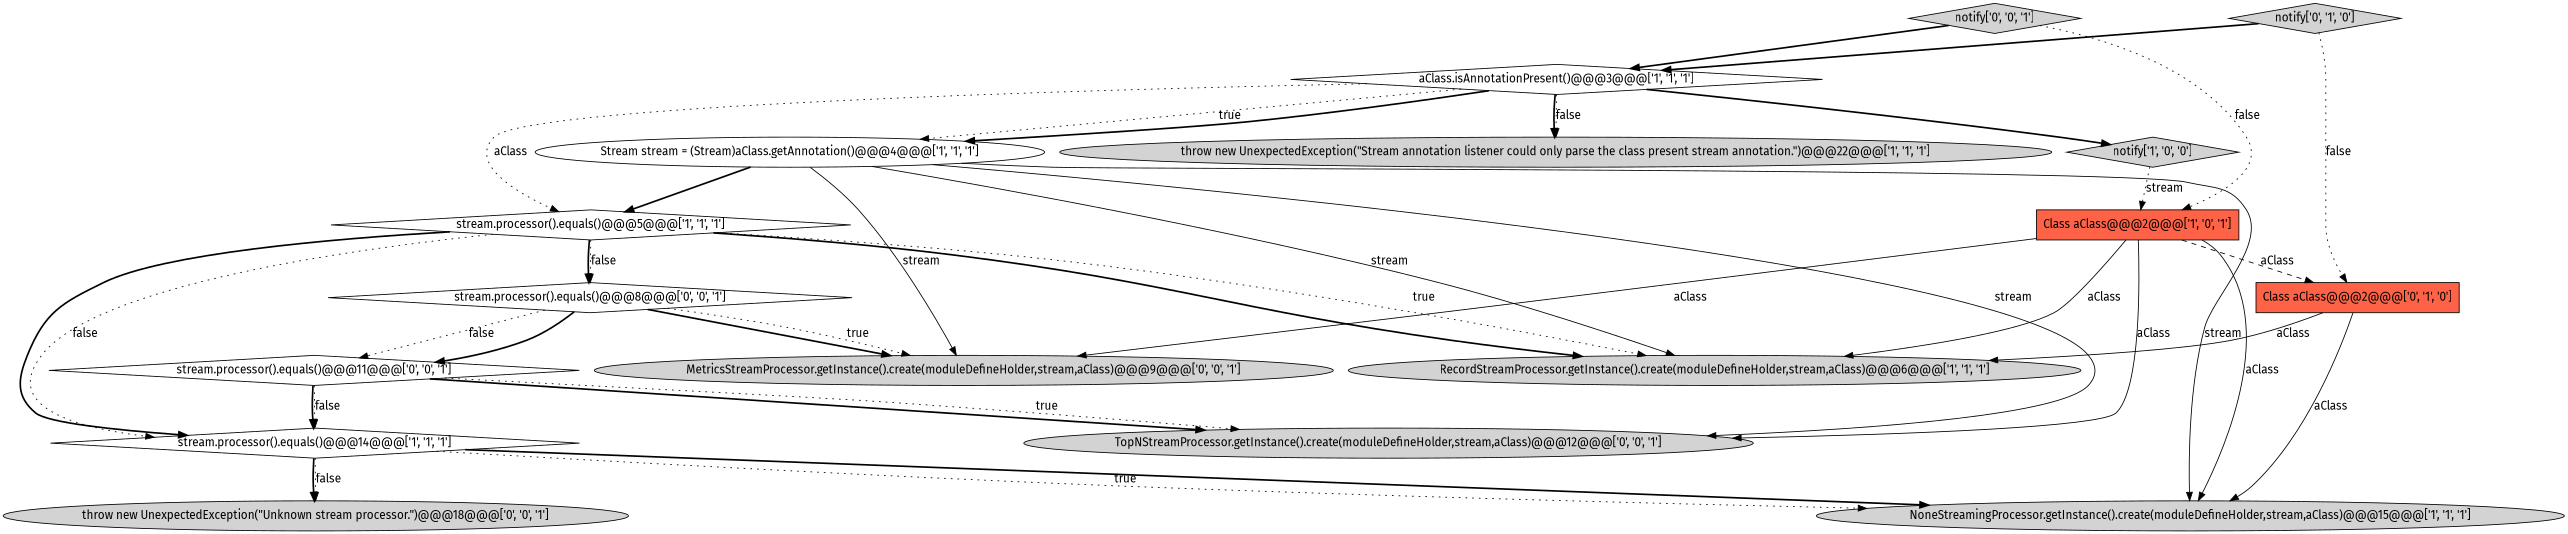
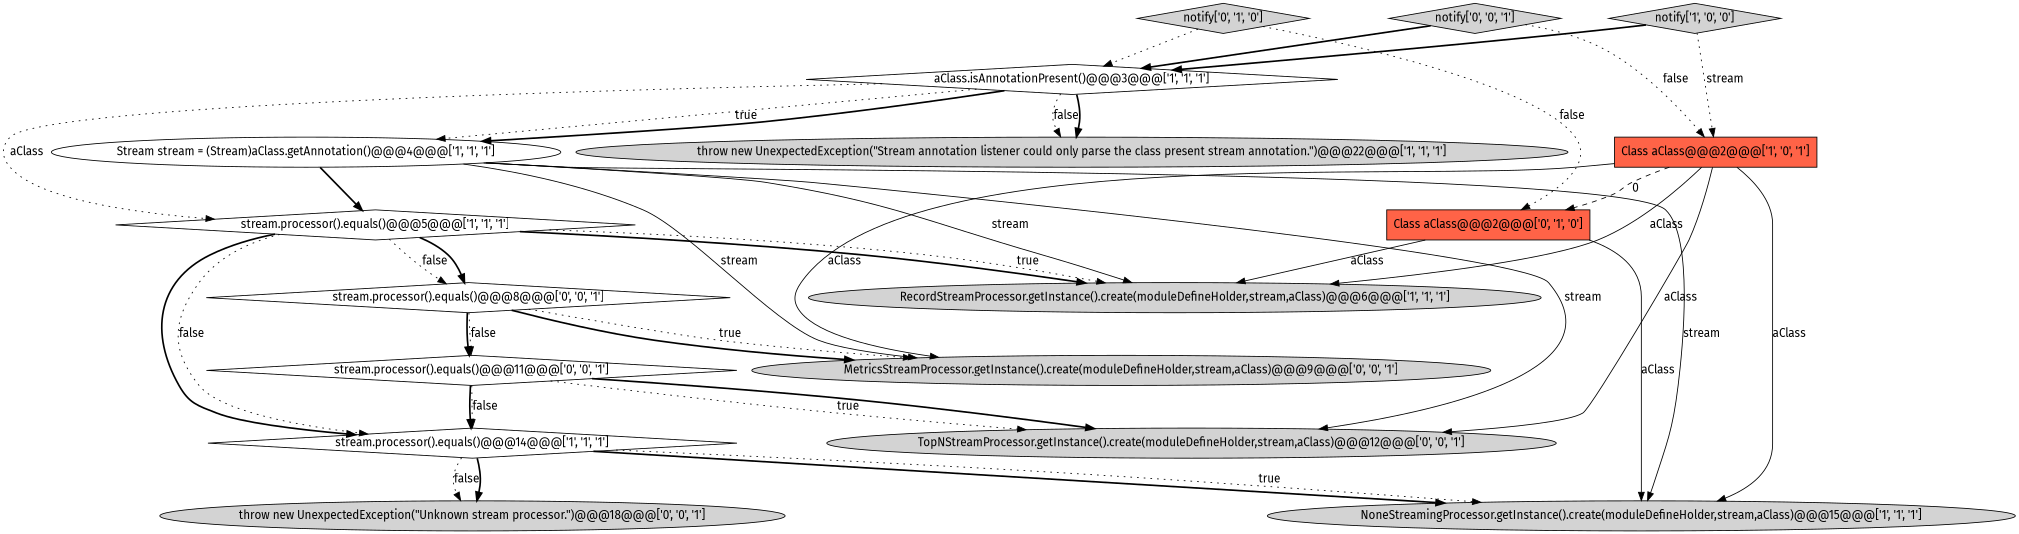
edge "notify['0', '1', '0']" -> "aClass.isAnnotationPresent()@@@3@@@['1', '1', '1']": style bold -> dotted
edge "aClass.isAnnotationPresent()@@@3@@@['1', '1', '1']" -> "notify['1', '0', '0']": reversed
edge "Class aClass@@@2@@@['1', '0', '1']" -> "Class aClass@@@2@@@['0', '1', '0']": label "aClass" -> "0"
